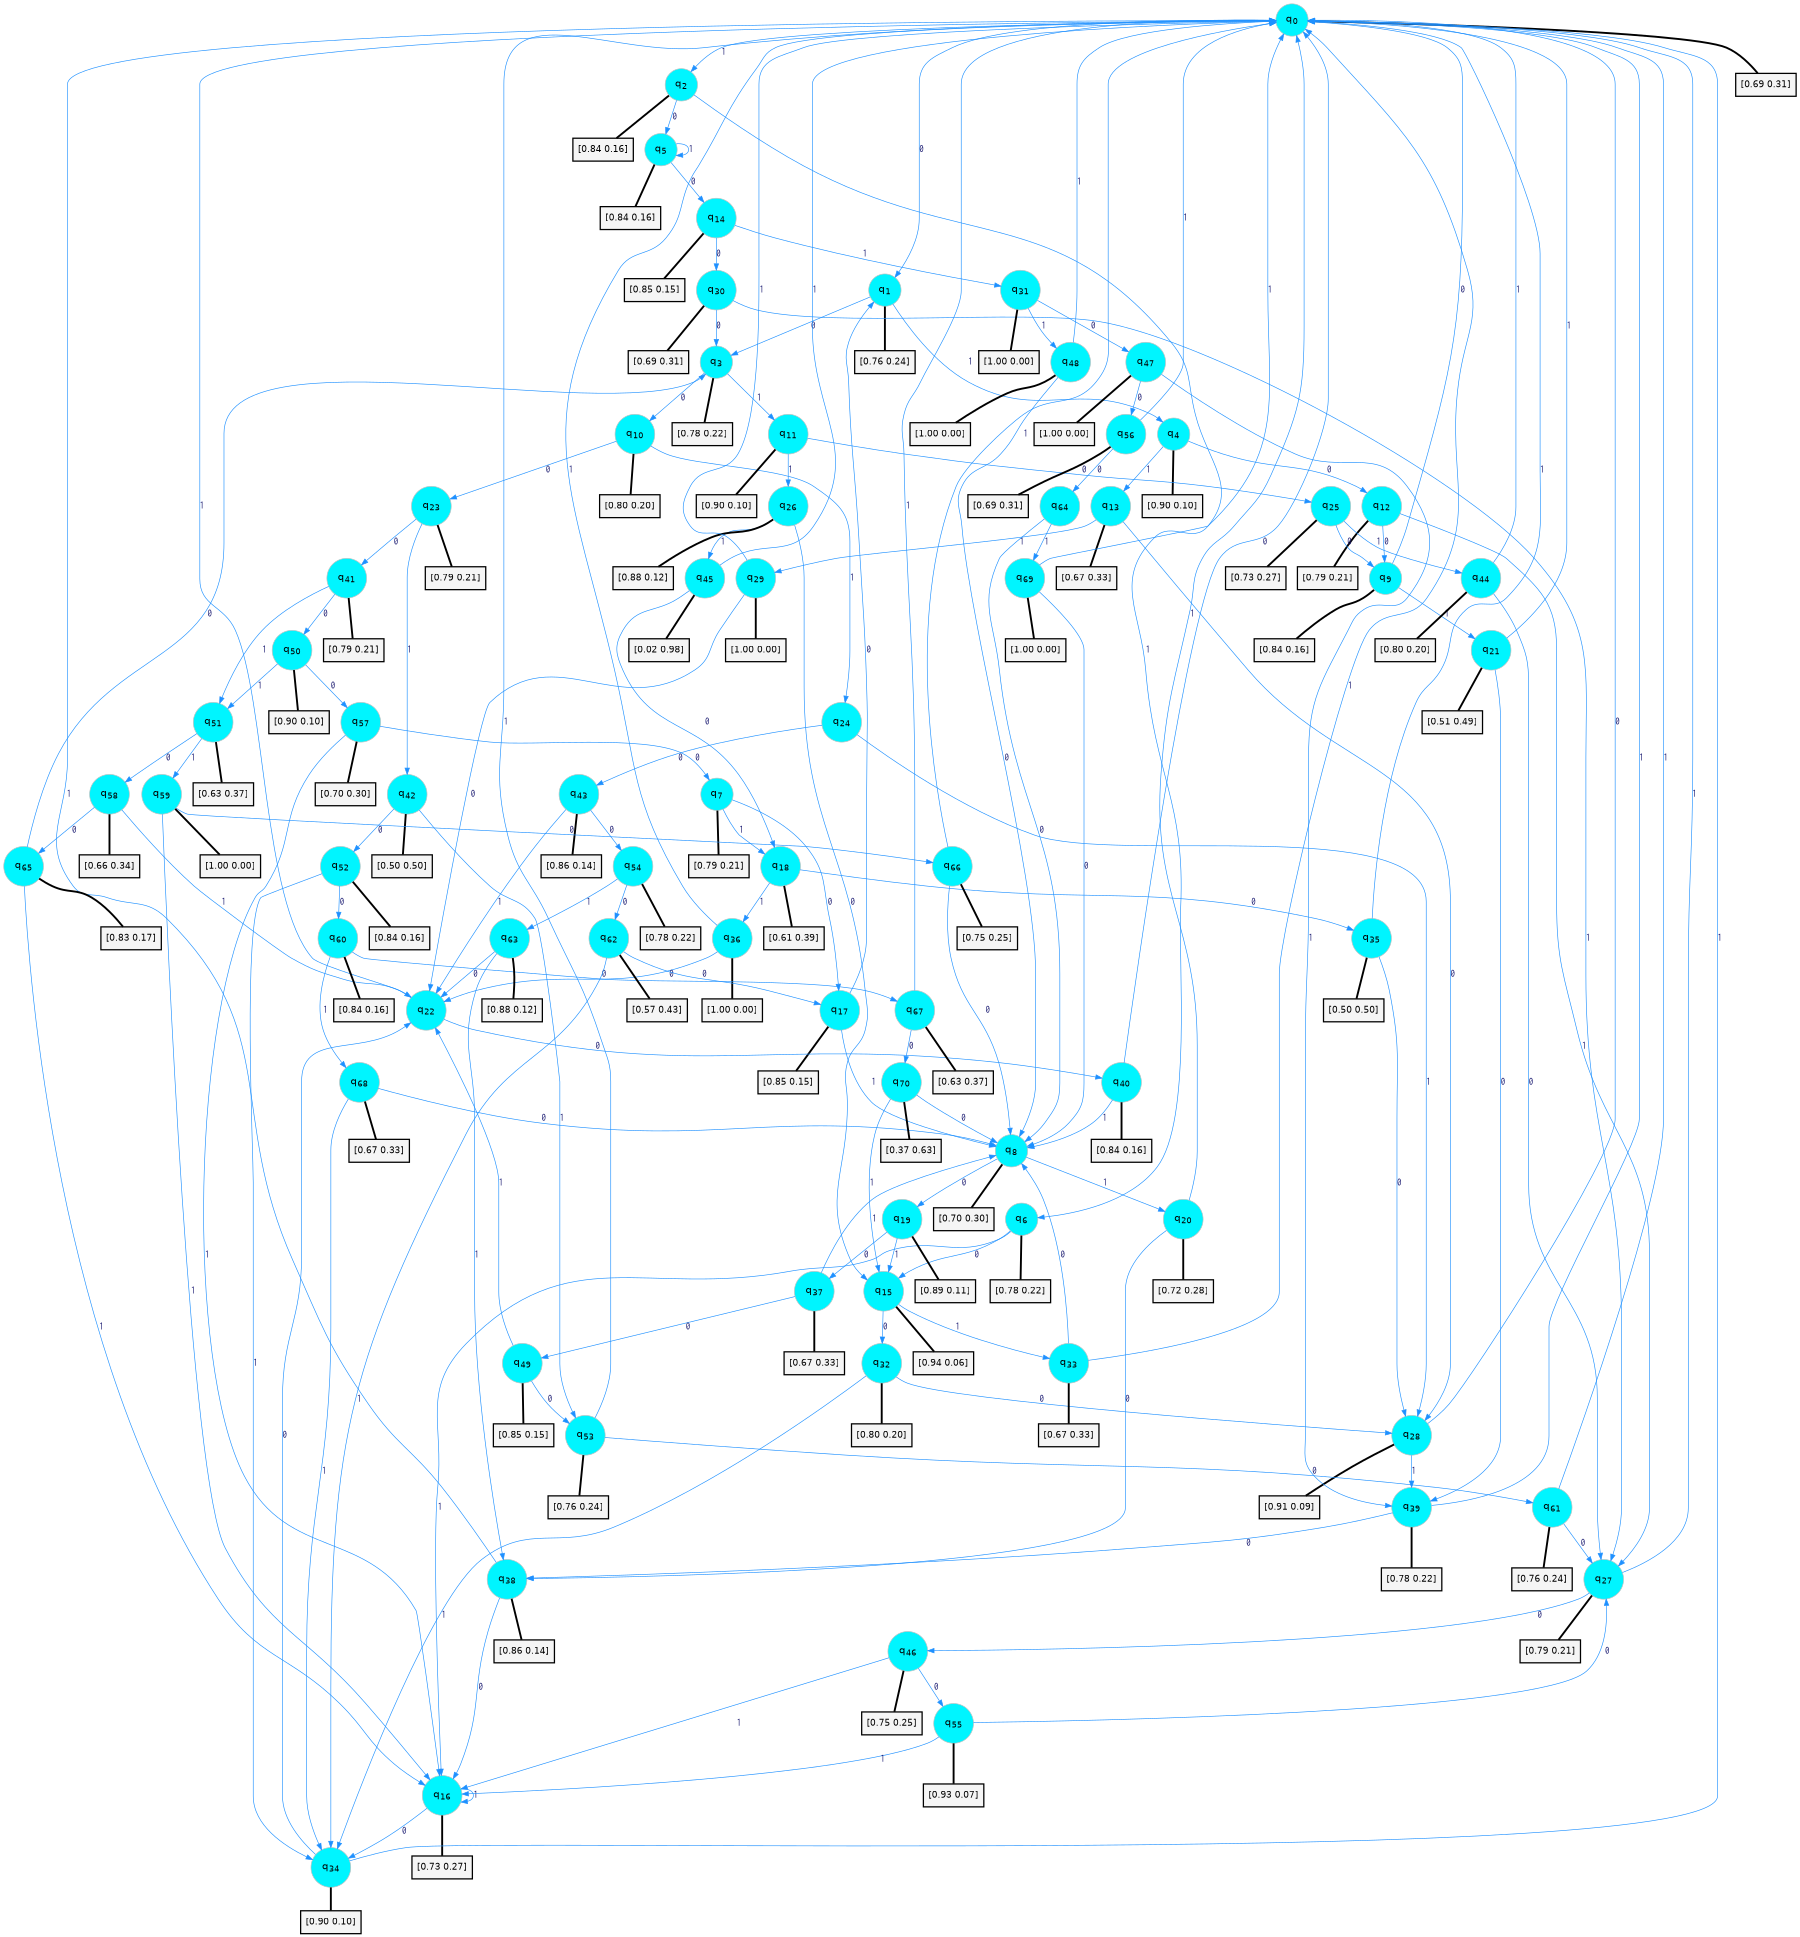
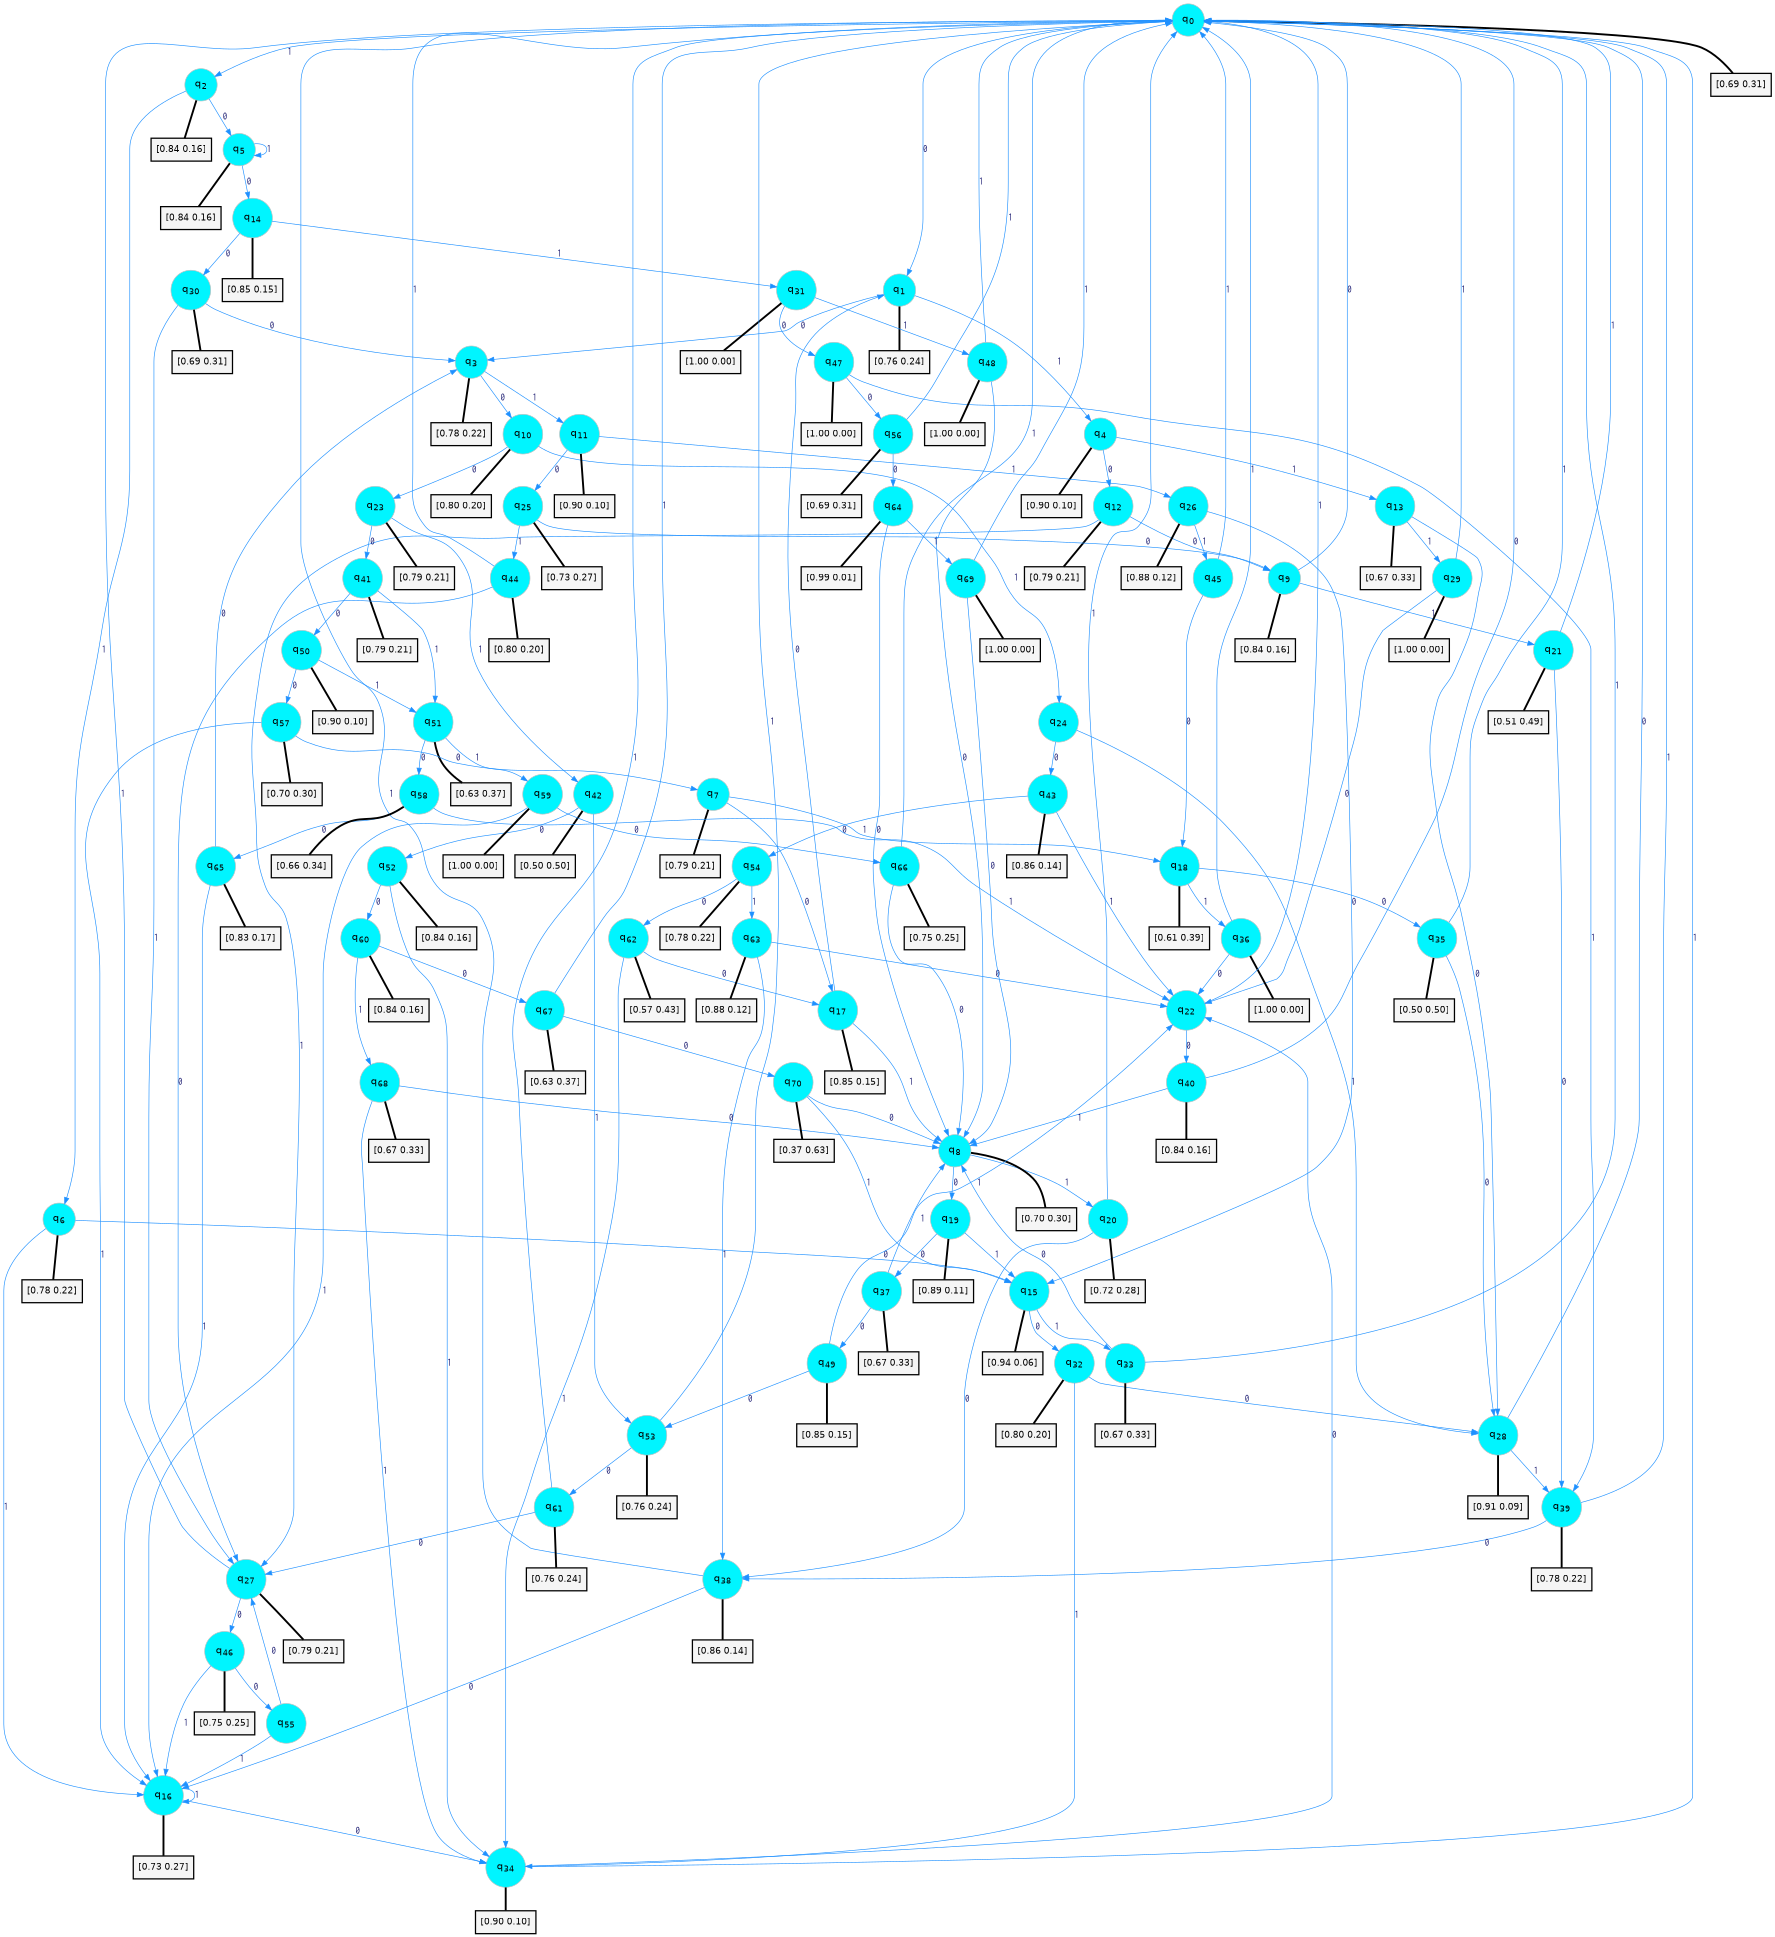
node "[0.99 0.01]": added
node "[0.02 0.98]": removed
node "[0.93 0.07]": removed
